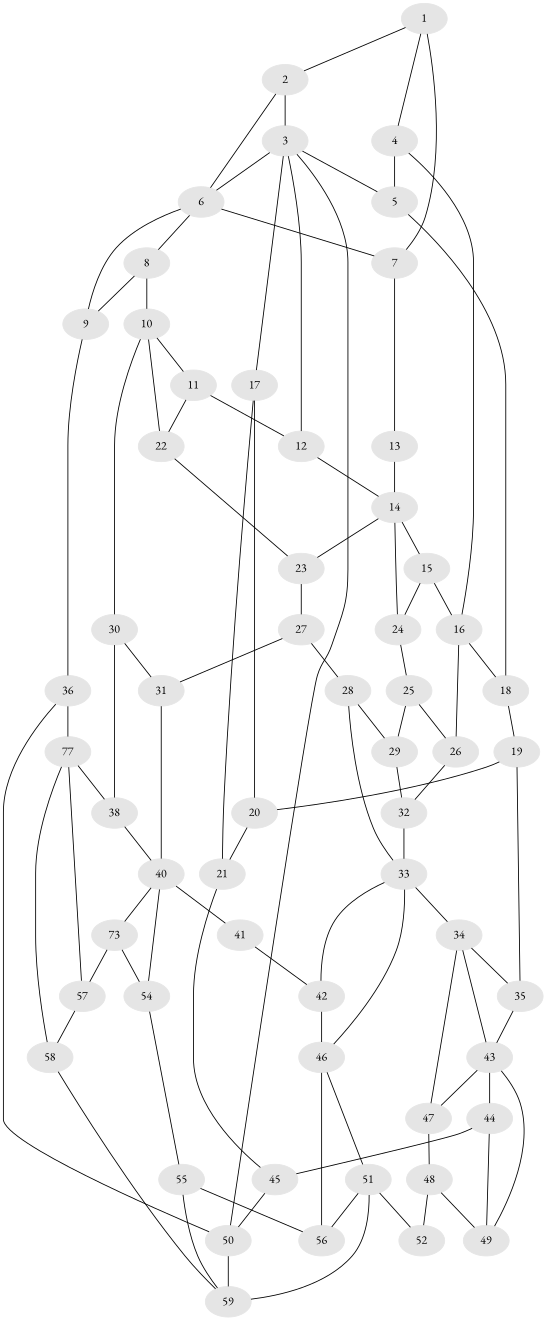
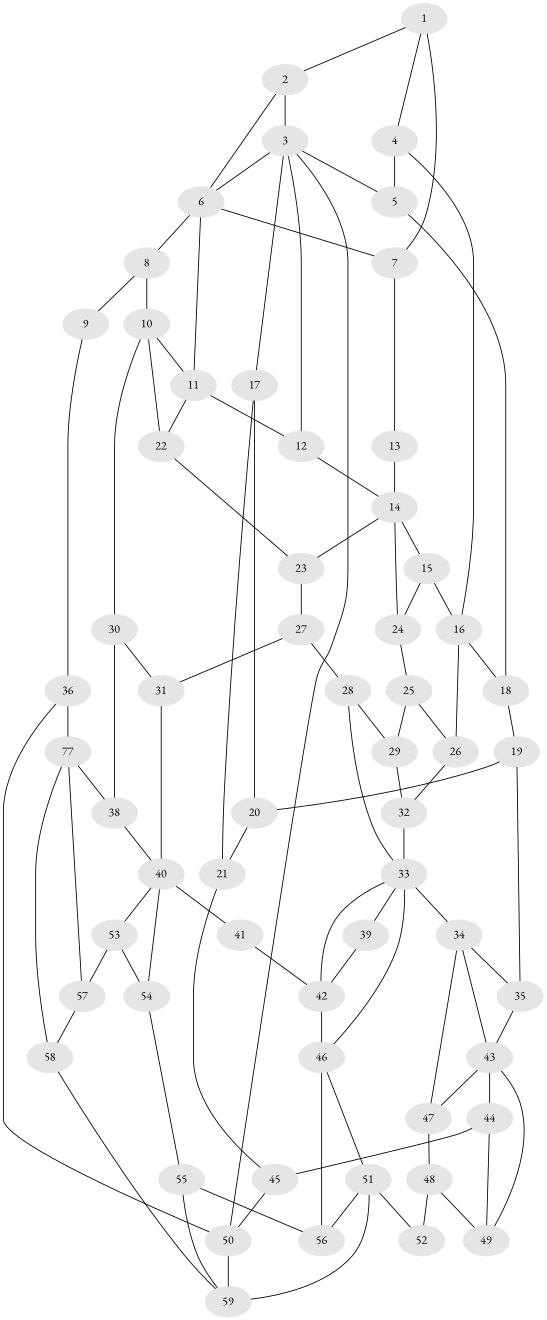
edge "6" -- "9": now "6" -- "11"
node "73": label "73" -> "53"
node "39": added
